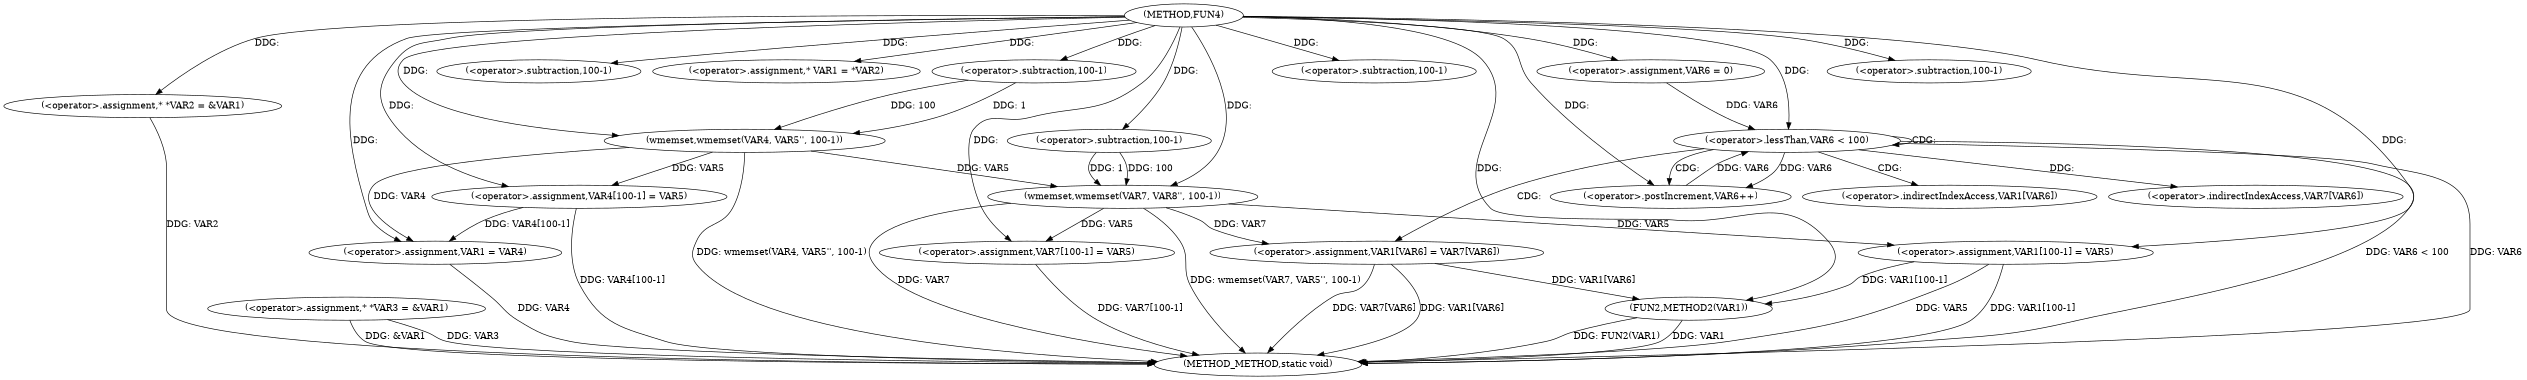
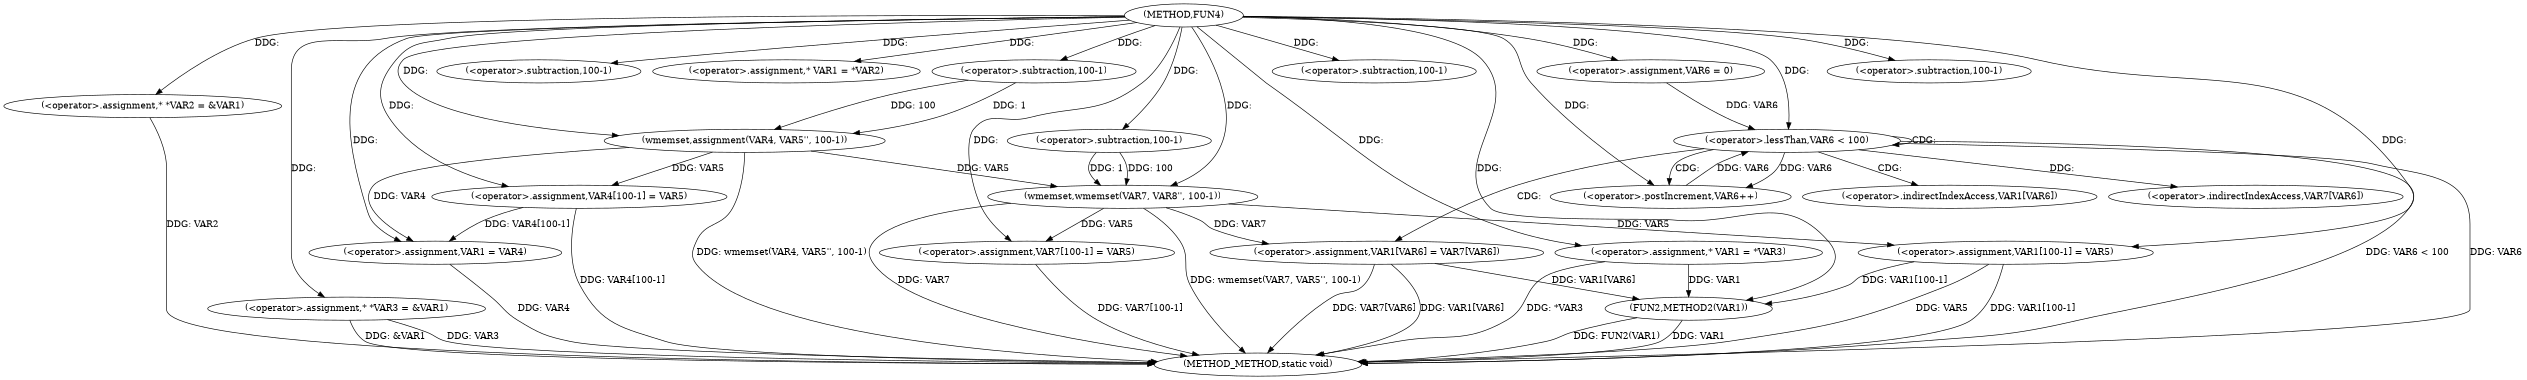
edge "(METHOD,FUN4)" -> "(<operator>.assignment,* *VAR3 = &VAR1)": added, label "DDG:"
node "(wmemset,wmemset(VAR4, VAR5'', 100-1))": label "(wmemset,wmemset(VAR4, VAR5'', 100-1))" -> "(wmemset,assignment(VAR4, VAR5'', 100-1))"
node "(<operator>.assignment,* VAR1 = *VAR3)": added
